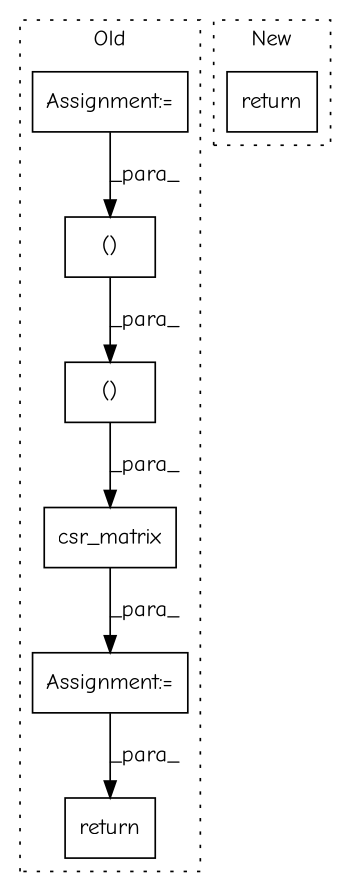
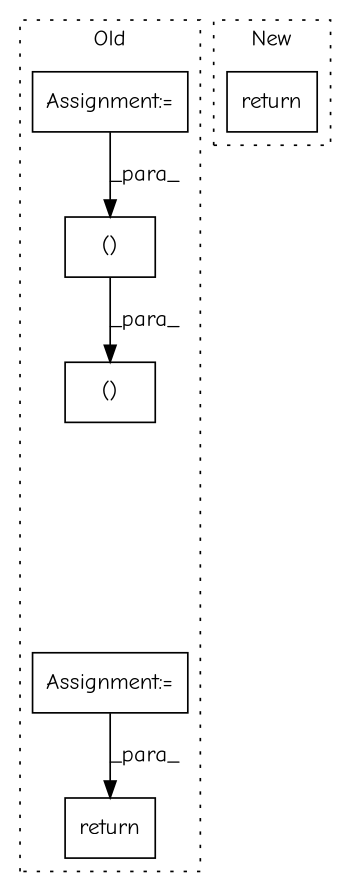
node "csr_matrix": removed
